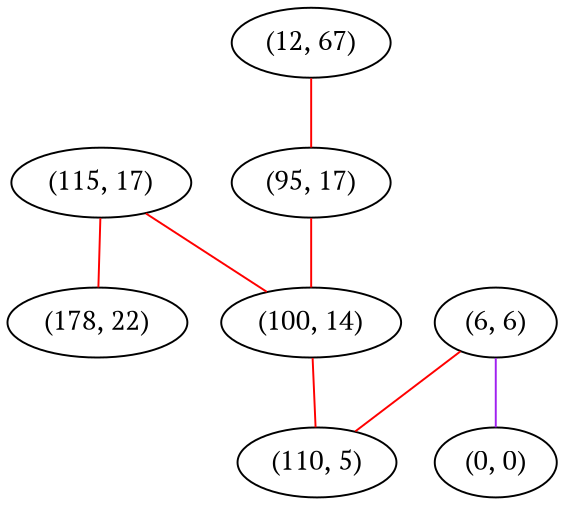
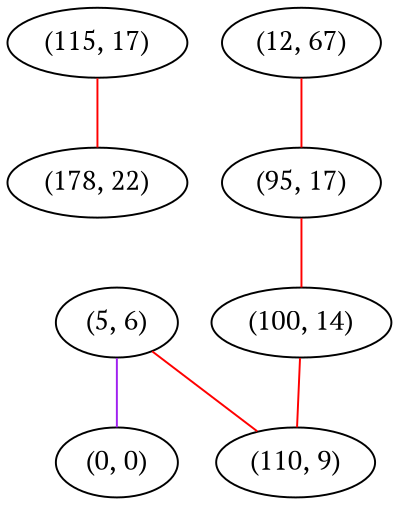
edge "(115, 17)" -- "(100, 14)": removed
node "(6, 6)": label "(6, 6)" -> "(5, 6)"
node "(110, 5)": label "(110, 5)" -> "(110, 9)"
